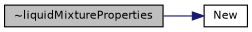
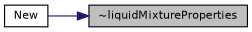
edge "~liquidMixtureProperties" -> "New": reversed
